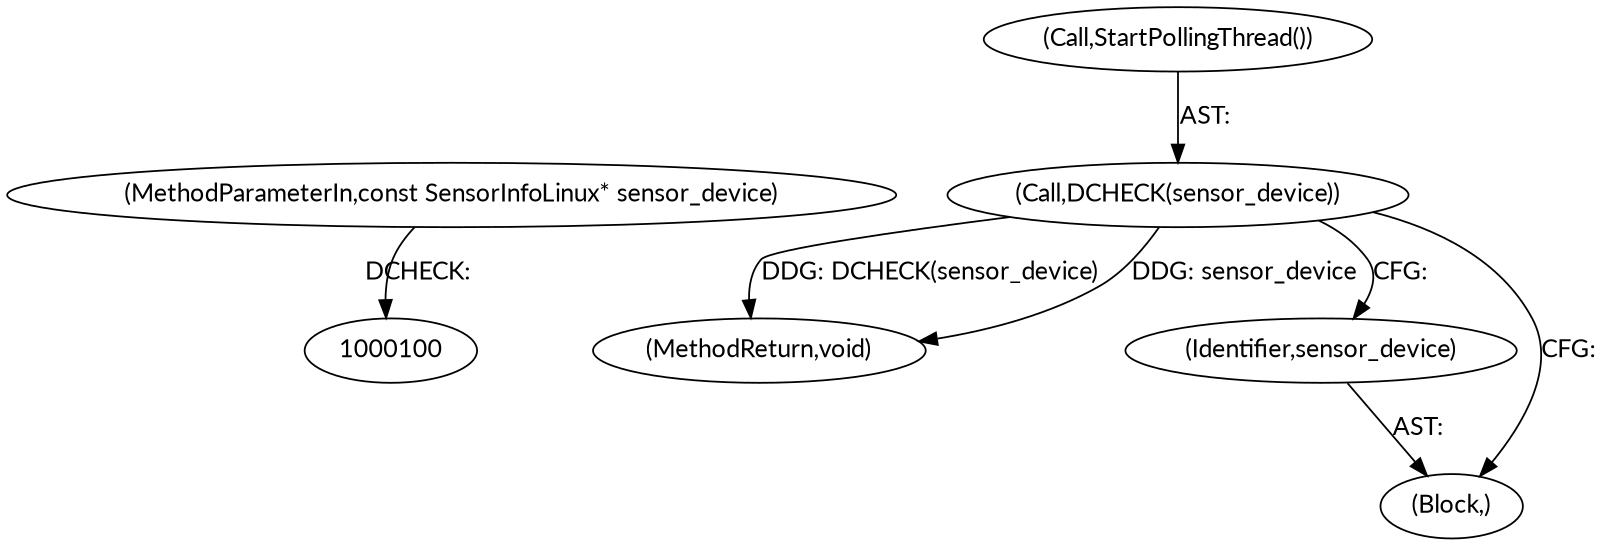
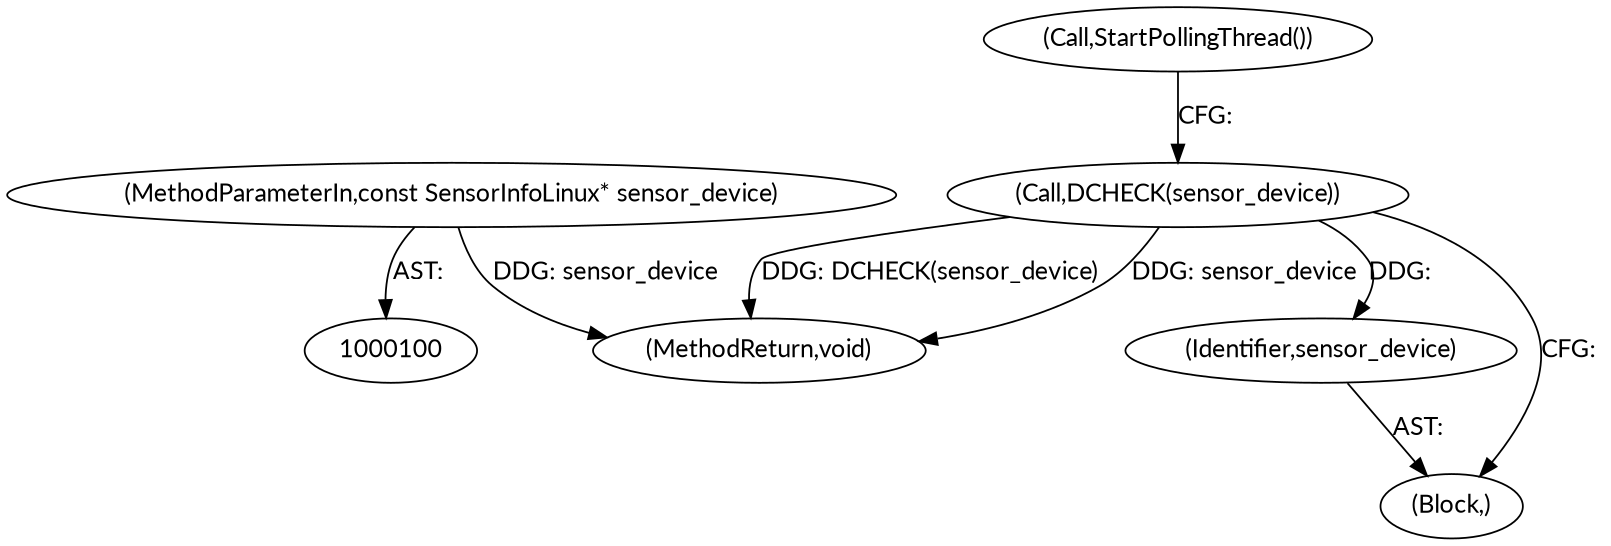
edge "(Call,StartPollingThread())" -> "(Call,DCHECK(sensor_device))": label "AST: " -> "CFG: "
edge "(MethodParameterIn,const SensorInfoLinux* sensor_device)" -> "1000100": label "DCHECK: " -> "AST: "
edge "(Call,DCHECK(sensor_device))" -> "(Identifier,sensor_device)": label "CFG: " -> "DDG: "
edge "(MethodParameterIn,const SensorInfoLinux* sensor_device)" -> "(MethodReturn,void)": added, label "DDG: sensor_device"
